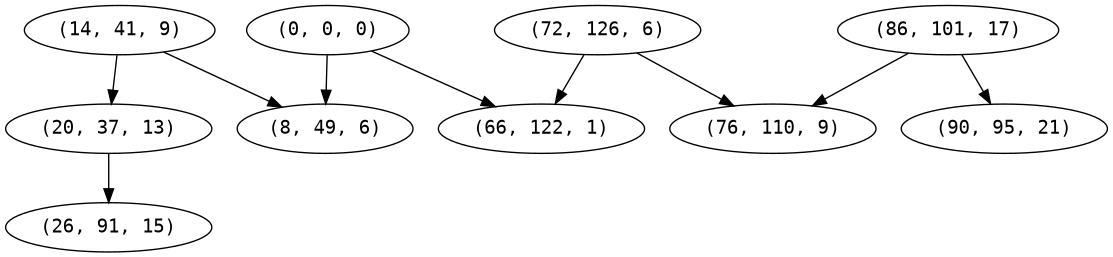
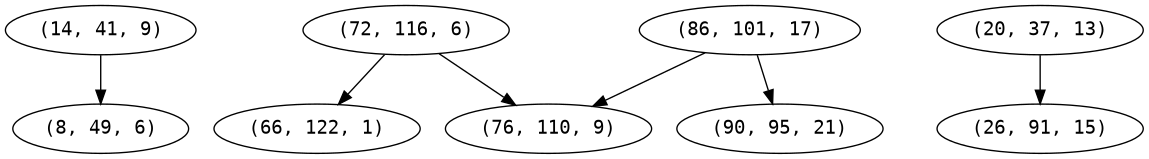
node "(0, 0, 0)": removed
node "(72, 126, 6)": label "(72, 126, 6)" -> "(72, 116, 6)"
edge "(14, 41, 9)" -> "(20, 37, 13)": removed
